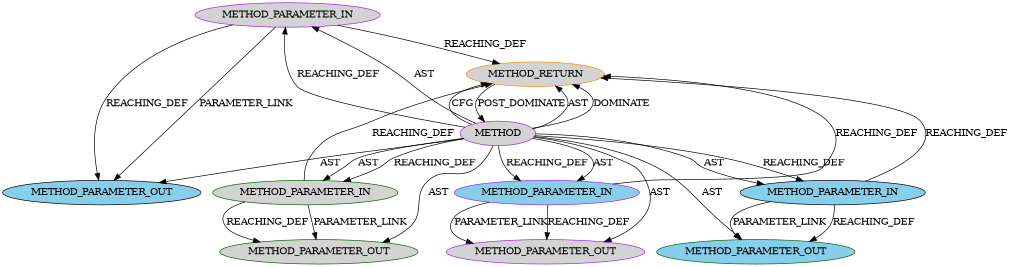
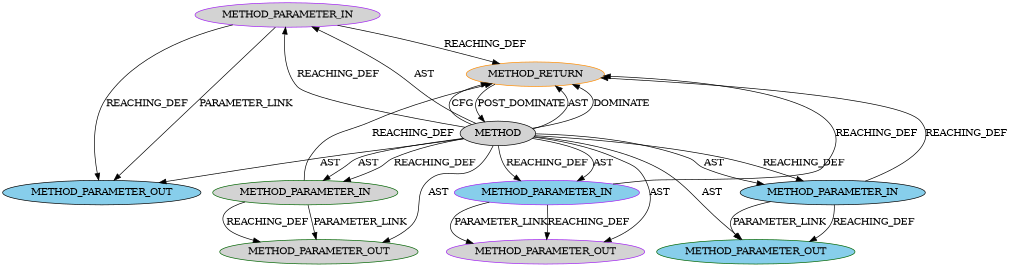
node "METHOD": color purple -> black
